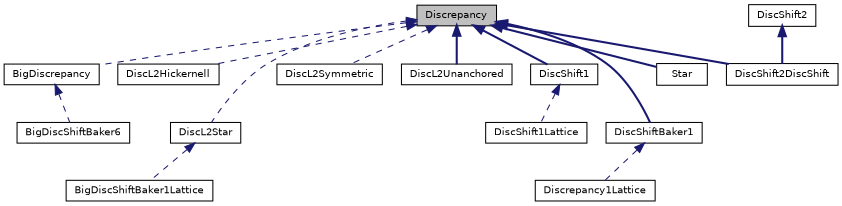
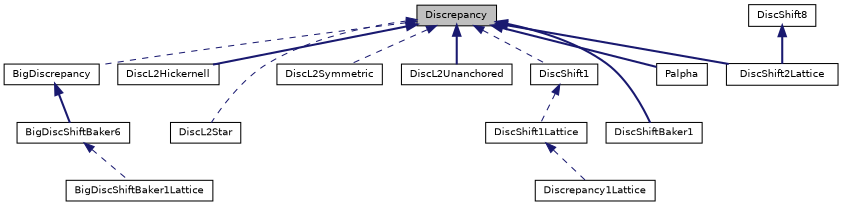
node "DiscShift2": label "DiscShift2" -> "DiscShift8"
edge "DiscShift1" -> "Discrepancy": style bold -> dashed
edge "DiscL2Hickernell" -> "Discrepancy": style dashed -> bold
node "Star": label "Star" -> "Palpha"
node "DiscShift2DiscShift": label "DiscShift2DiscShift" -> "DiscShift2Lattice"
edge "BigDiscShiftBaker6" -> "BigDiscrepancy": style dashed -> bold
edge "BigDiscShiftBaker1Lattice" -> "DiscL2Star": now "BigDiscShiftBaker1Lattice" -> "BigDiscShiftBaker6"
edge "Discrepancy1Lattice" -> "DiscShiftBaker1": now "Discrepancy1Lattice" -> "DiscShift1Lattice"
